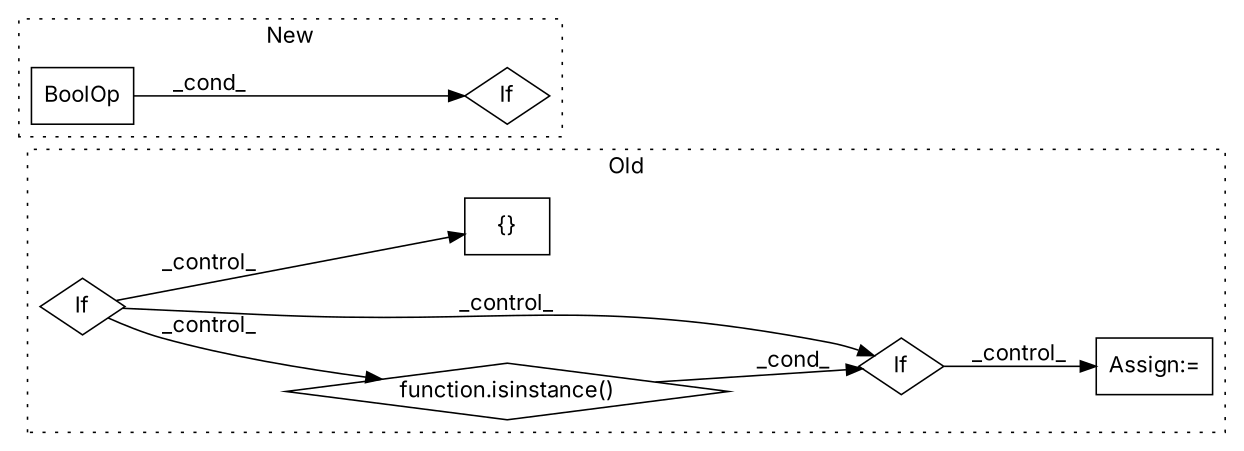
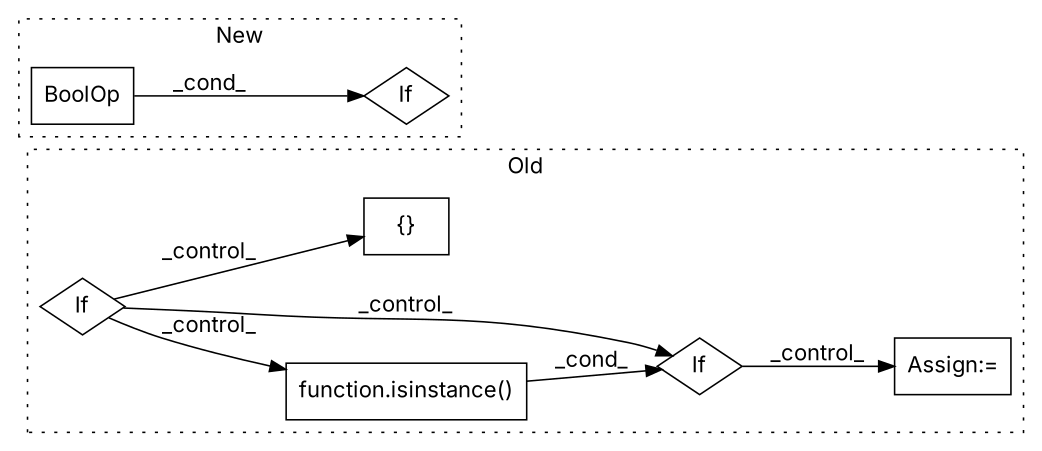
node "function.isinstance()": shape diamond -> box
